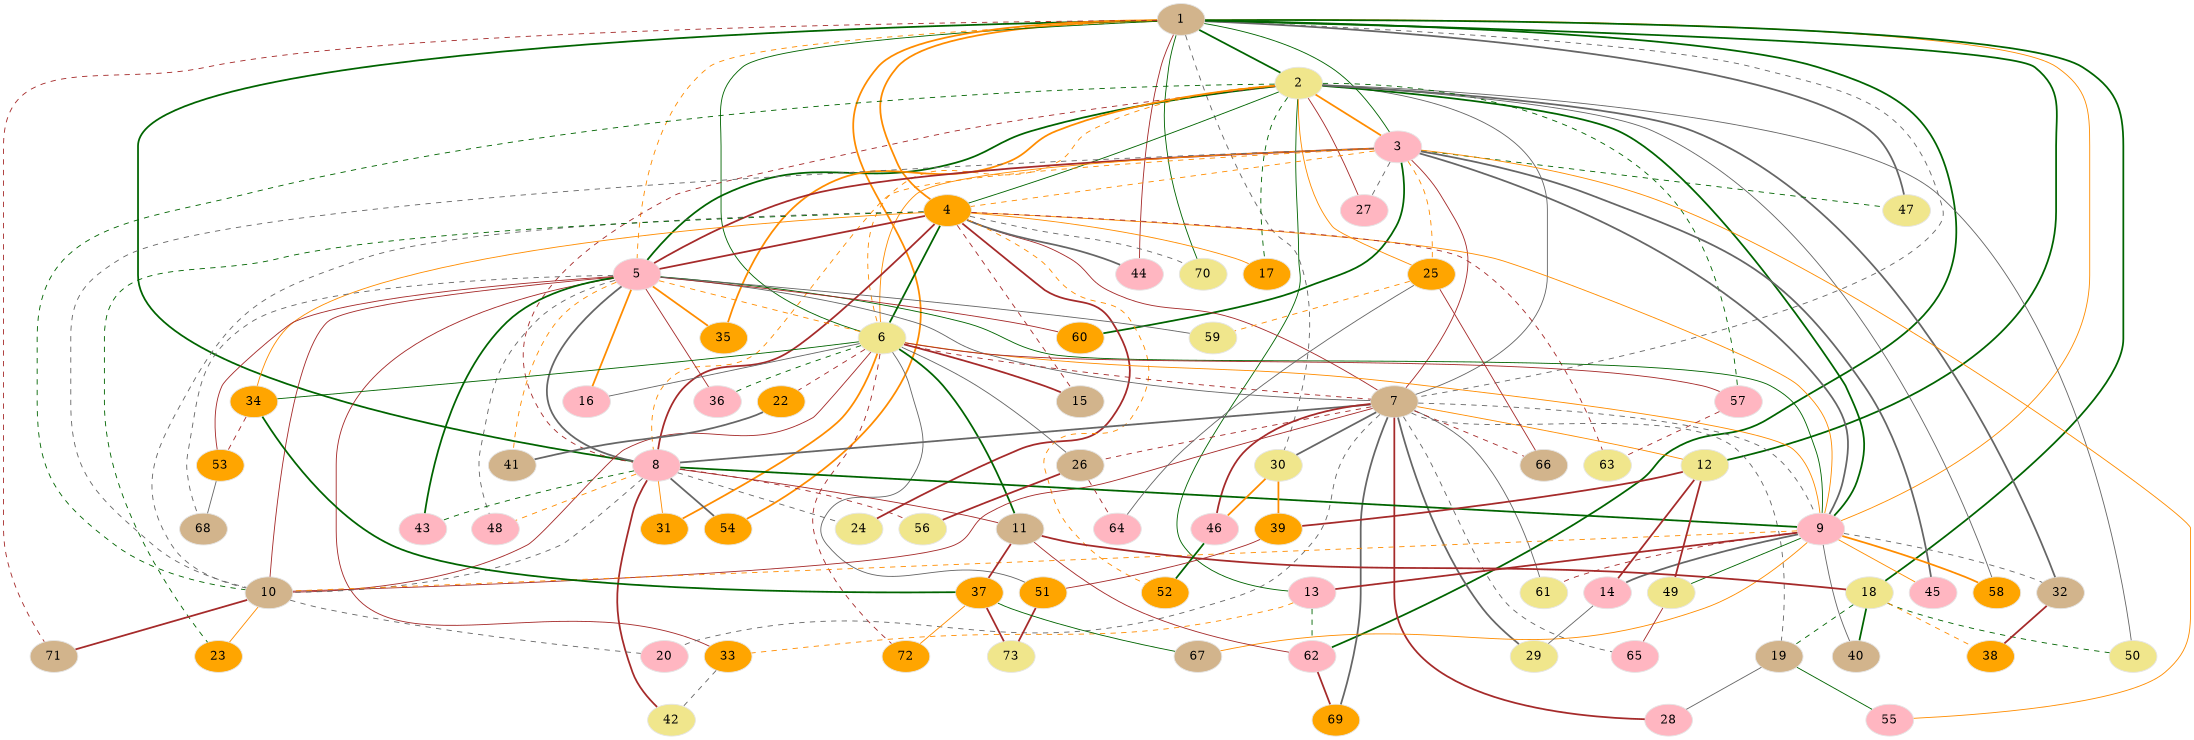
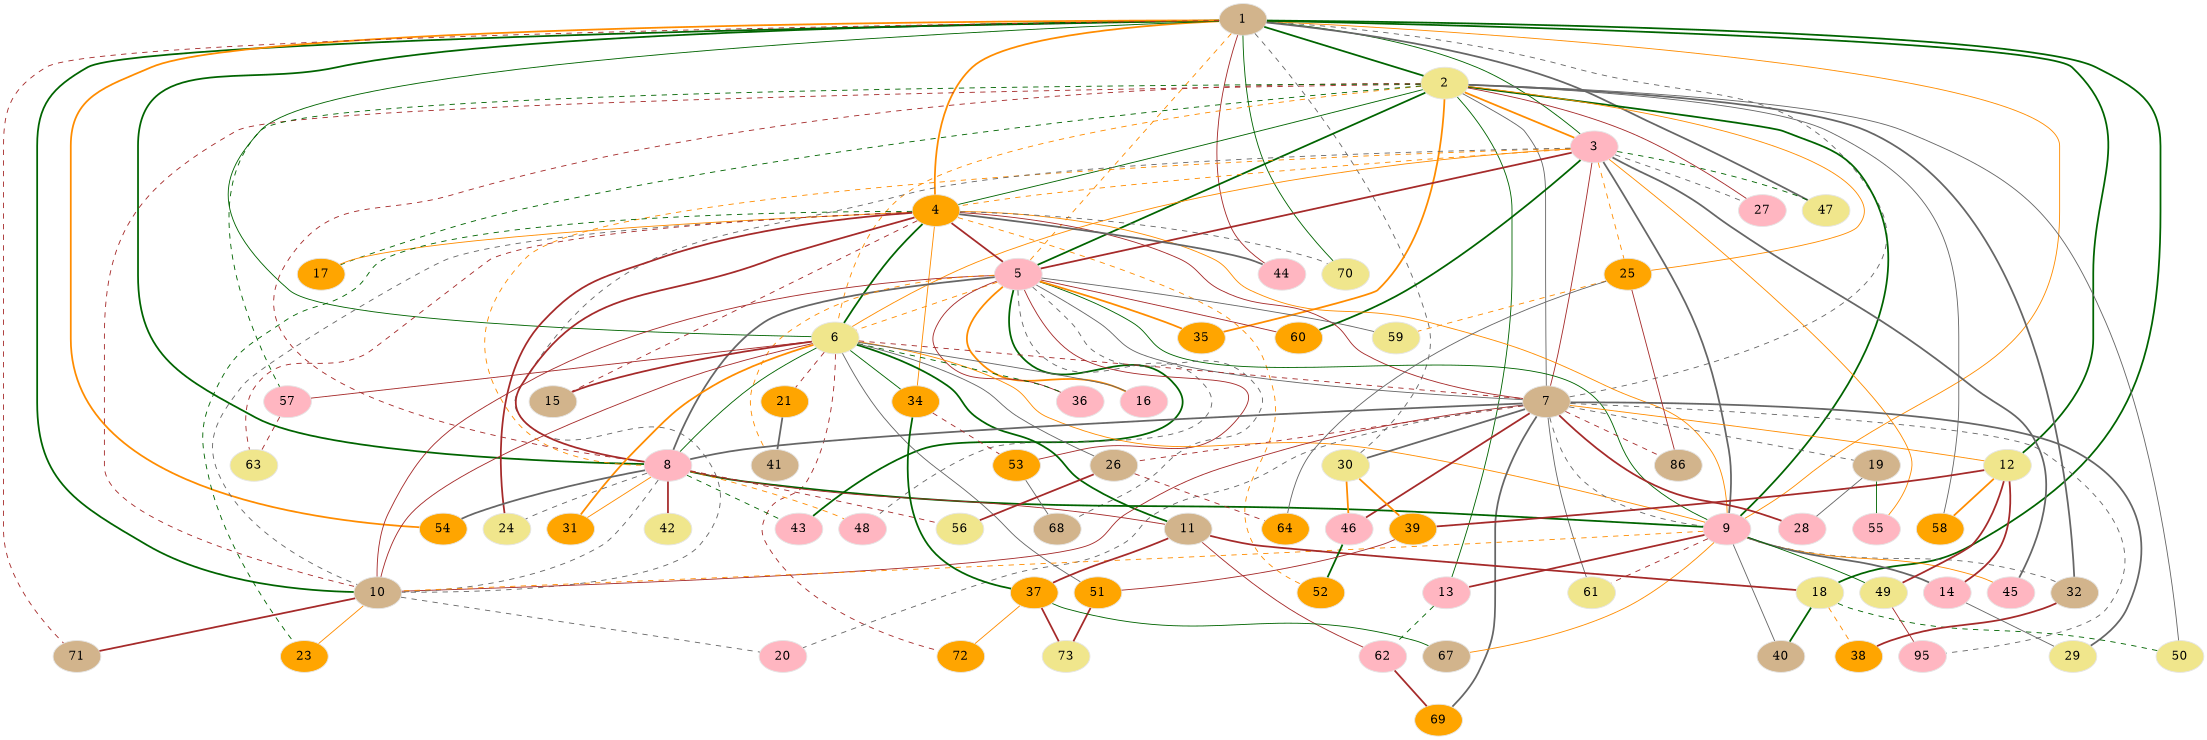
edge "2" -- "10": color darkgreen -> brown
edge "1" -- "62": now "1" -- "10"
edge "6" -- "8": added
node "22": label "22" -> "21"
node "66": label "66" -> "86"
node "64": fillcolor lightpink -> orange
edge "9" -- "58": now "12" -- "58"
edge "18" -- "19": removed
node "33": removed
node "65": label "65" -> "95"
